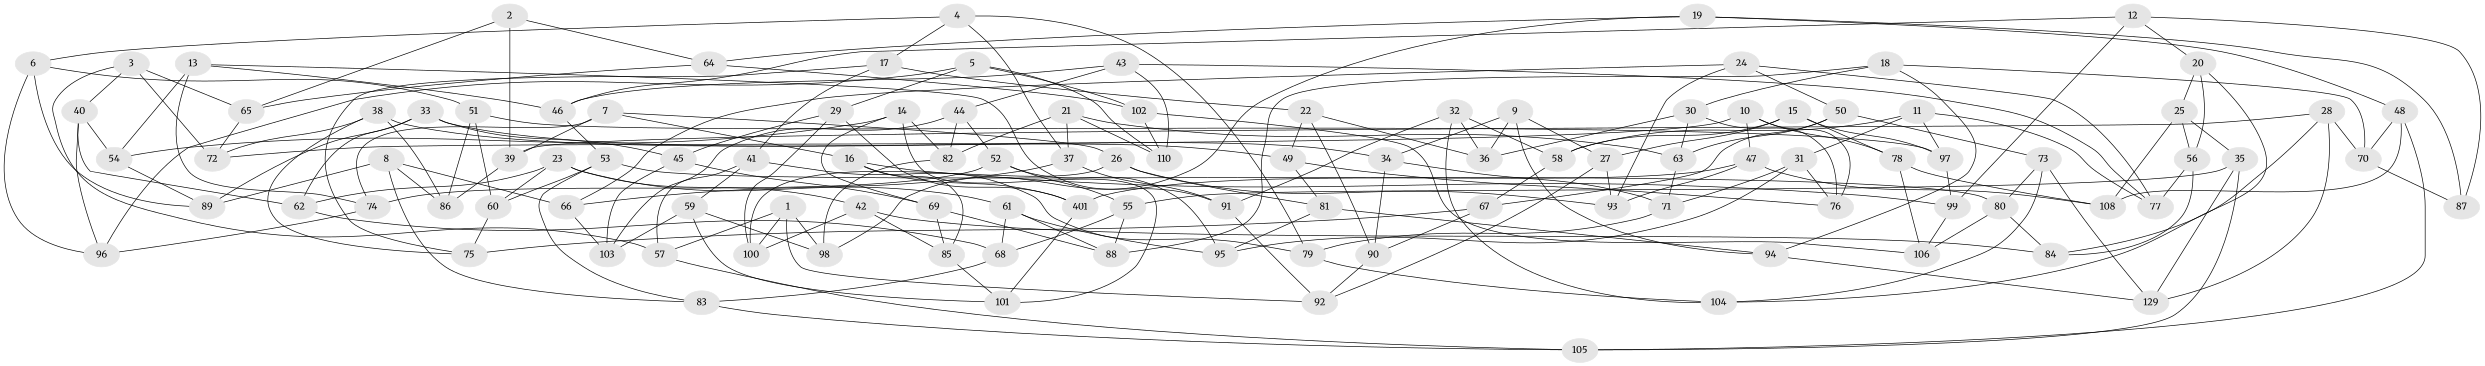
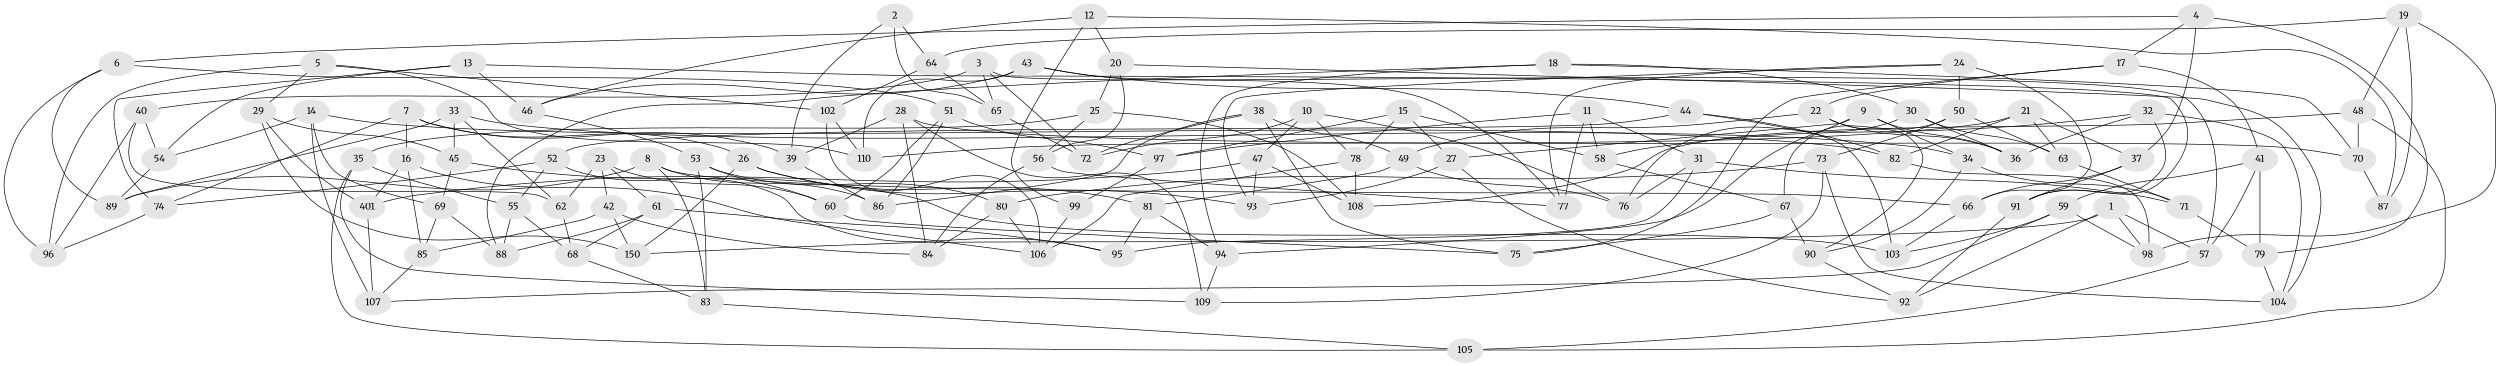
edge "16" -- "99": now "16" -- "106"
node "100": label "100" -> "150"
node "101": label "101" -> "107"
node "129": label "129" -> "109"
